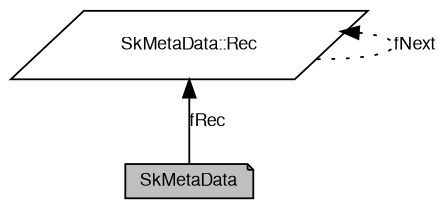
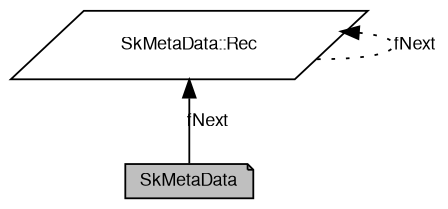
edge "SkMetaData" -> "SkMetaData::Rec": label "fRec" -> "fNext"
